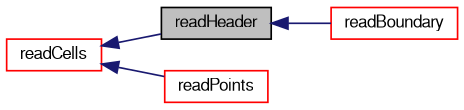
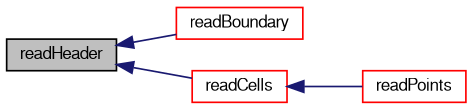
edge "readHeader" -> "readCells": reversed
